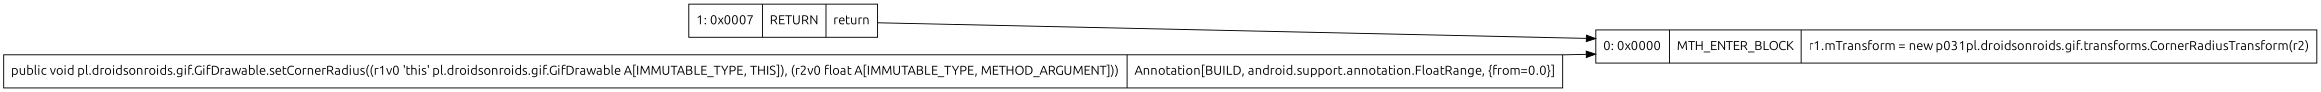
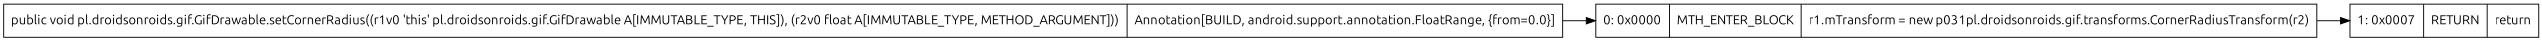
edge "1: 0x0007" -> "0: 0x0000": reversed
